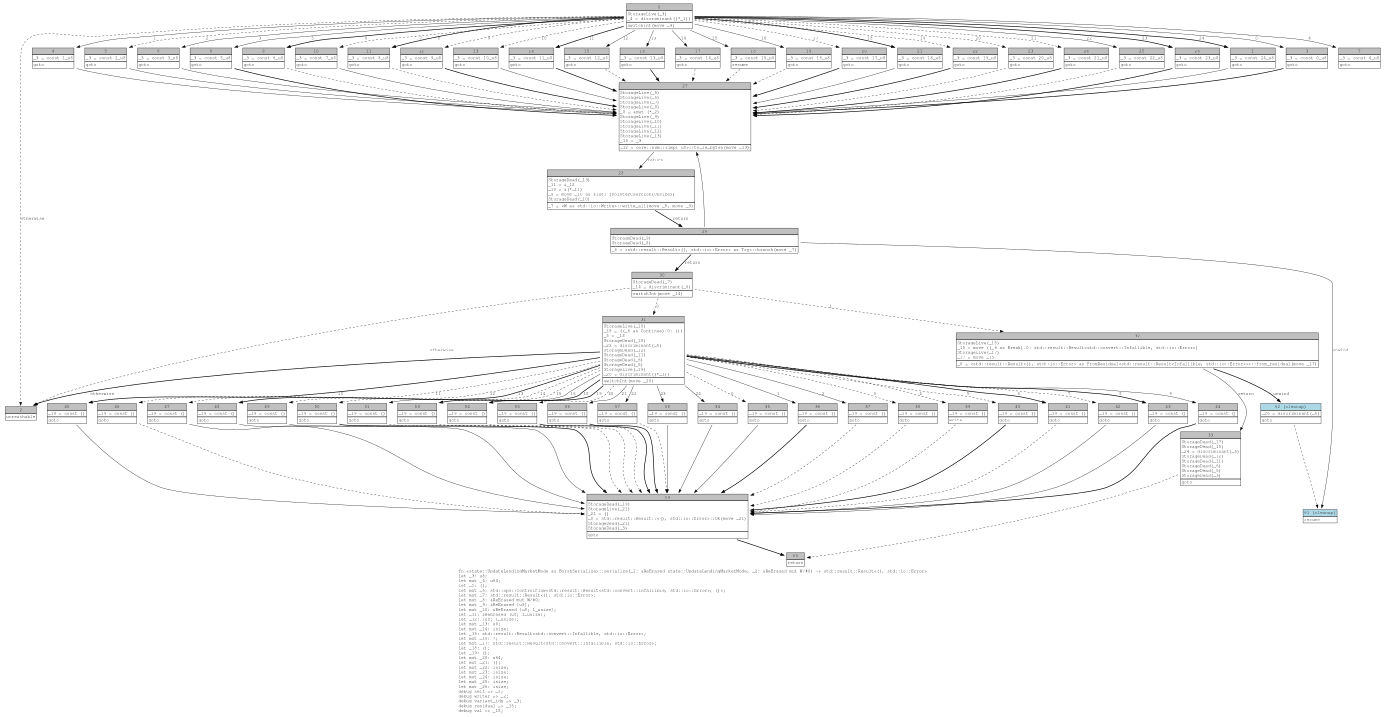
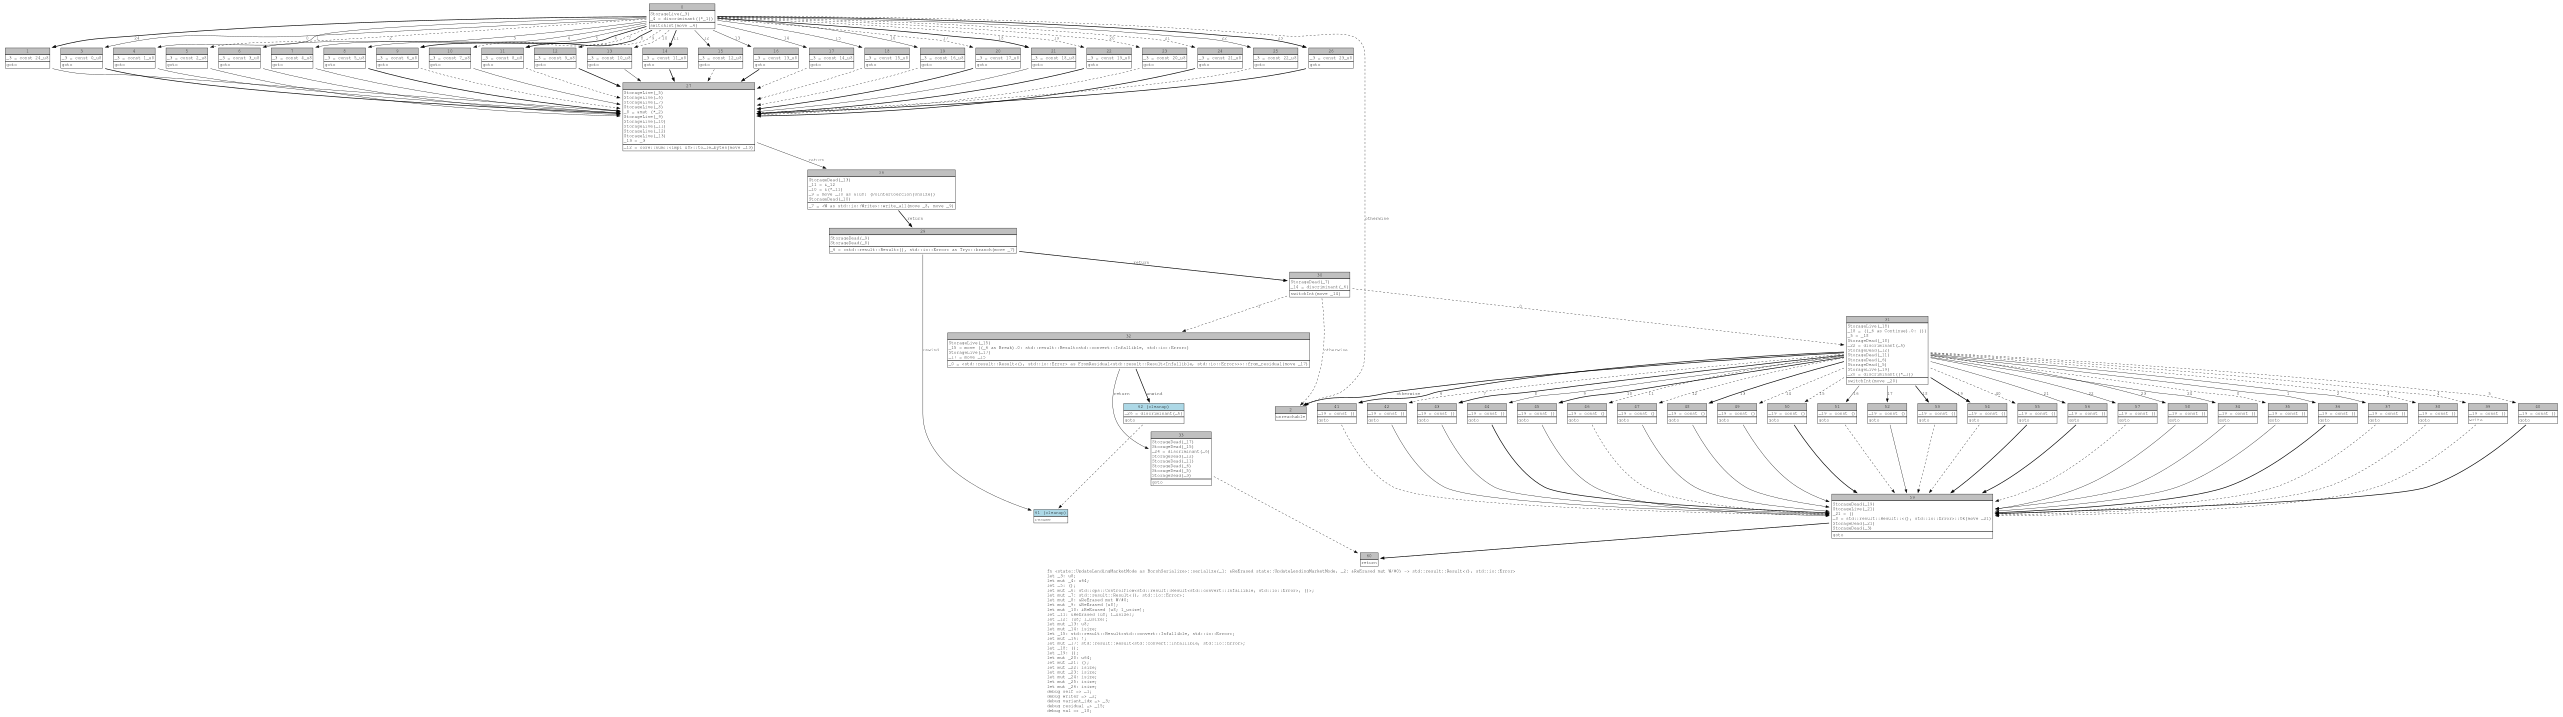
node "18": text "resume" -> "goto"
edge "29" -> "27": now "7" -> "27"
node "52": added
